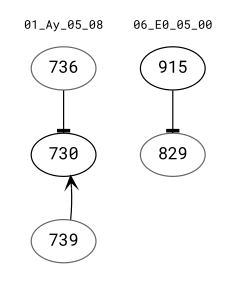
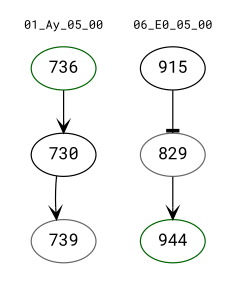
cluster "01_Ay_05_08": label "01_Ay_05_08" -> "01_Ay_05_00"
node "736": color gray40 -> darkgreen
edge "736" -> "730": arrowhead tee -> vee
edge "739" -> "730": reversed
node "944": added
